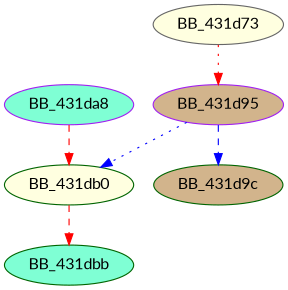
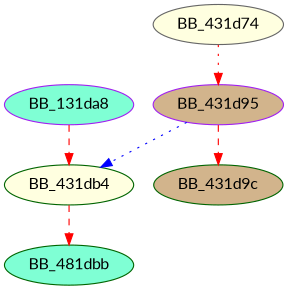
node "BB_431d73": label "BB_431d73" -> "BB_431d74"
node "BB_431da8": label "BB_431da8" -> "BB_131da8"
edge "BB_431d95" -> "BB_431d9c": color blue -> red
node "BB_431db0": label "BB_431db0" -> "BB_431db4"
node "BB_431dbb": label "BB_431dbb" -> "BB_481dbb"
